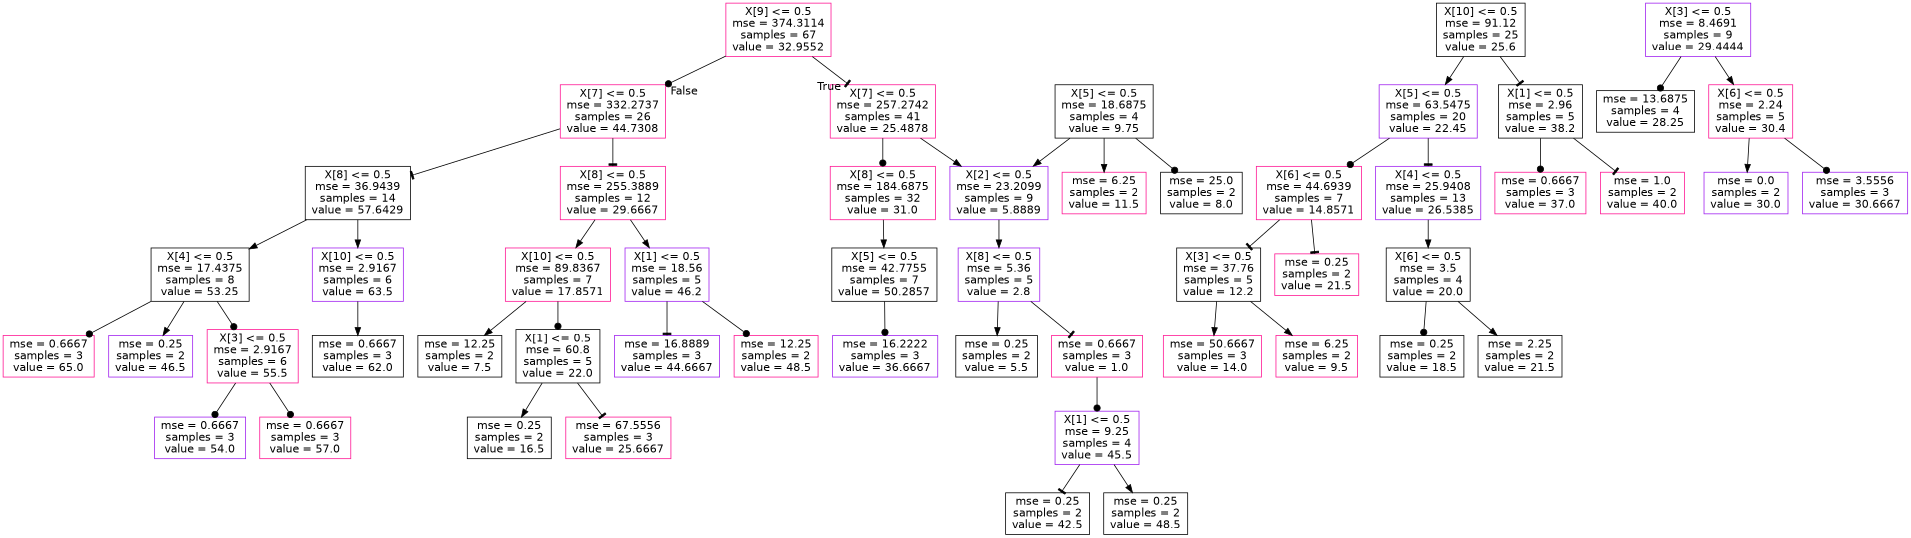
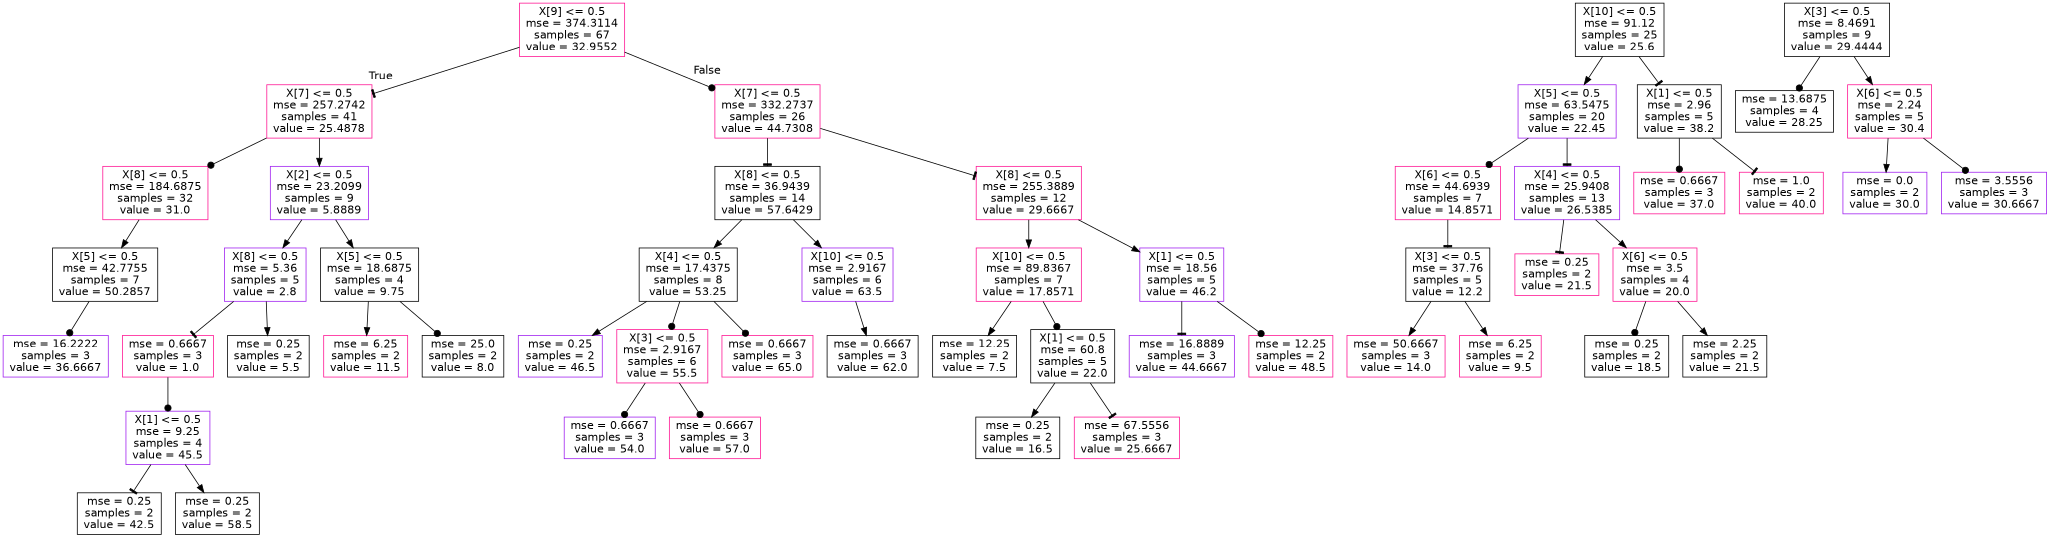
node "X[3] <= 0.5 mse = 8.4691 samples = 9 value = 29.4444": color purple -> black
edge "X[5] <= 0.5 mse = 18.6875 samples = 4 value = 9.75" -> "X[2] <= 0.5 mse = 23.2099 samples = 9 value = 5.8889": reversed
edge "X[6] <= 0.5 mse = 44.6939 samples = 7 value = 14.8571" -> "mse = 0.25 samples = 2 value = 21.5": now "X[4] <= 0.5 mse = 25.9408 samples = 13 value = 26.5385" -> "mse = 0.25 samples = 2 value = 21.5"
node "X[6] <= 0.5 mse = 3.5 samples = 4 value = 20.0": color black -> deeppink
node "mse = 0.25 samples = 2 value = 48.5": label "mse = 0.25 samples = 2 value = 48.5" -> "mse = 0.25 samples = 2 value = 58.5"
